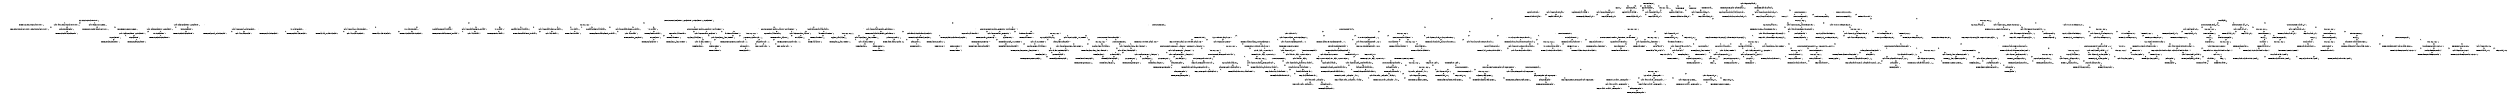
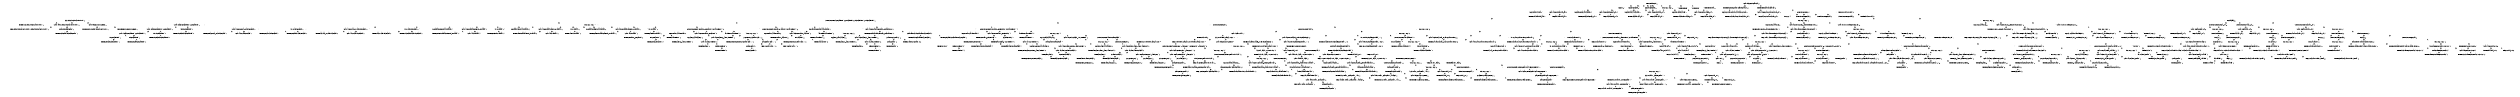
node "(IDENTIFIER,wasEntries,wasEntries.put(je.getName(), je))": removed
